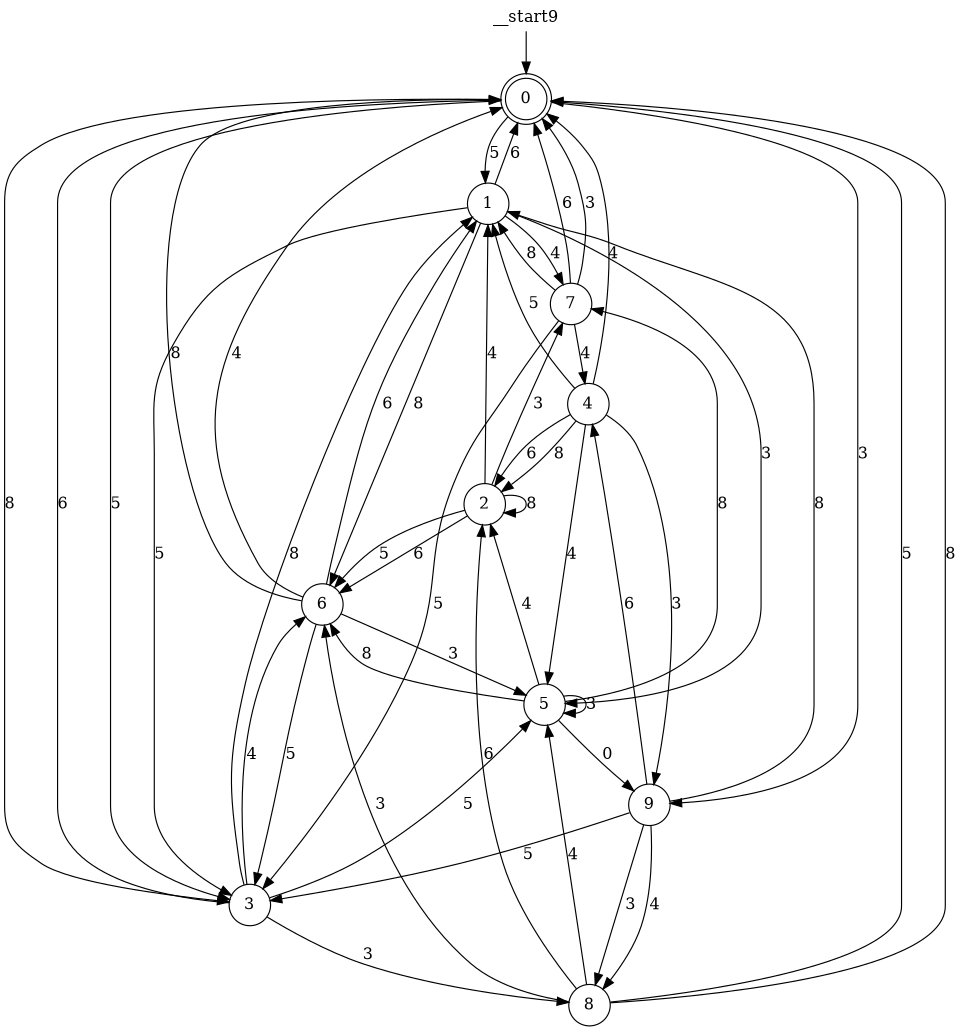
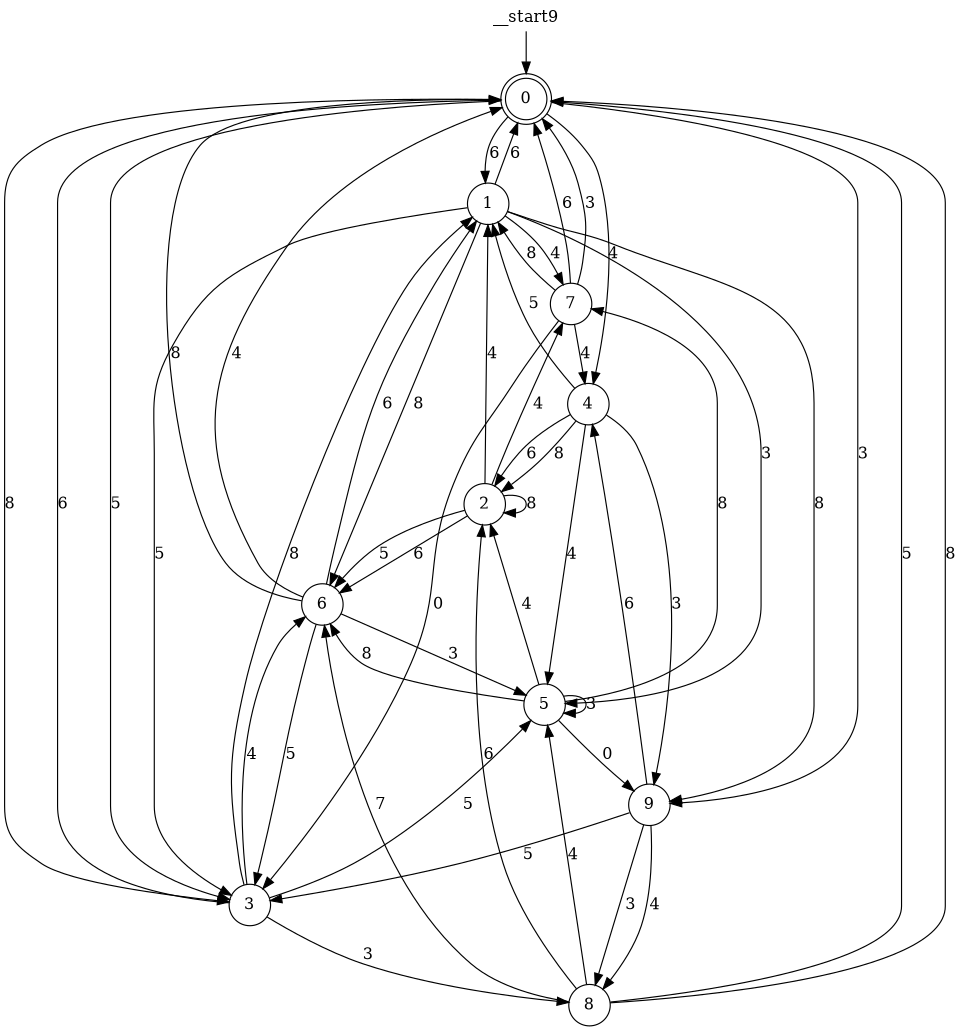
edge "0" -> "1": label "5" -> "6"
edge "4" -> "0": reversed
edge "2" -> "7": label "3" -> "4"
edge "9" -> "1": reversed
edge "7" -> "3": label "5" -> "0"
edge "8" -> "6": label "3" -> "7"
